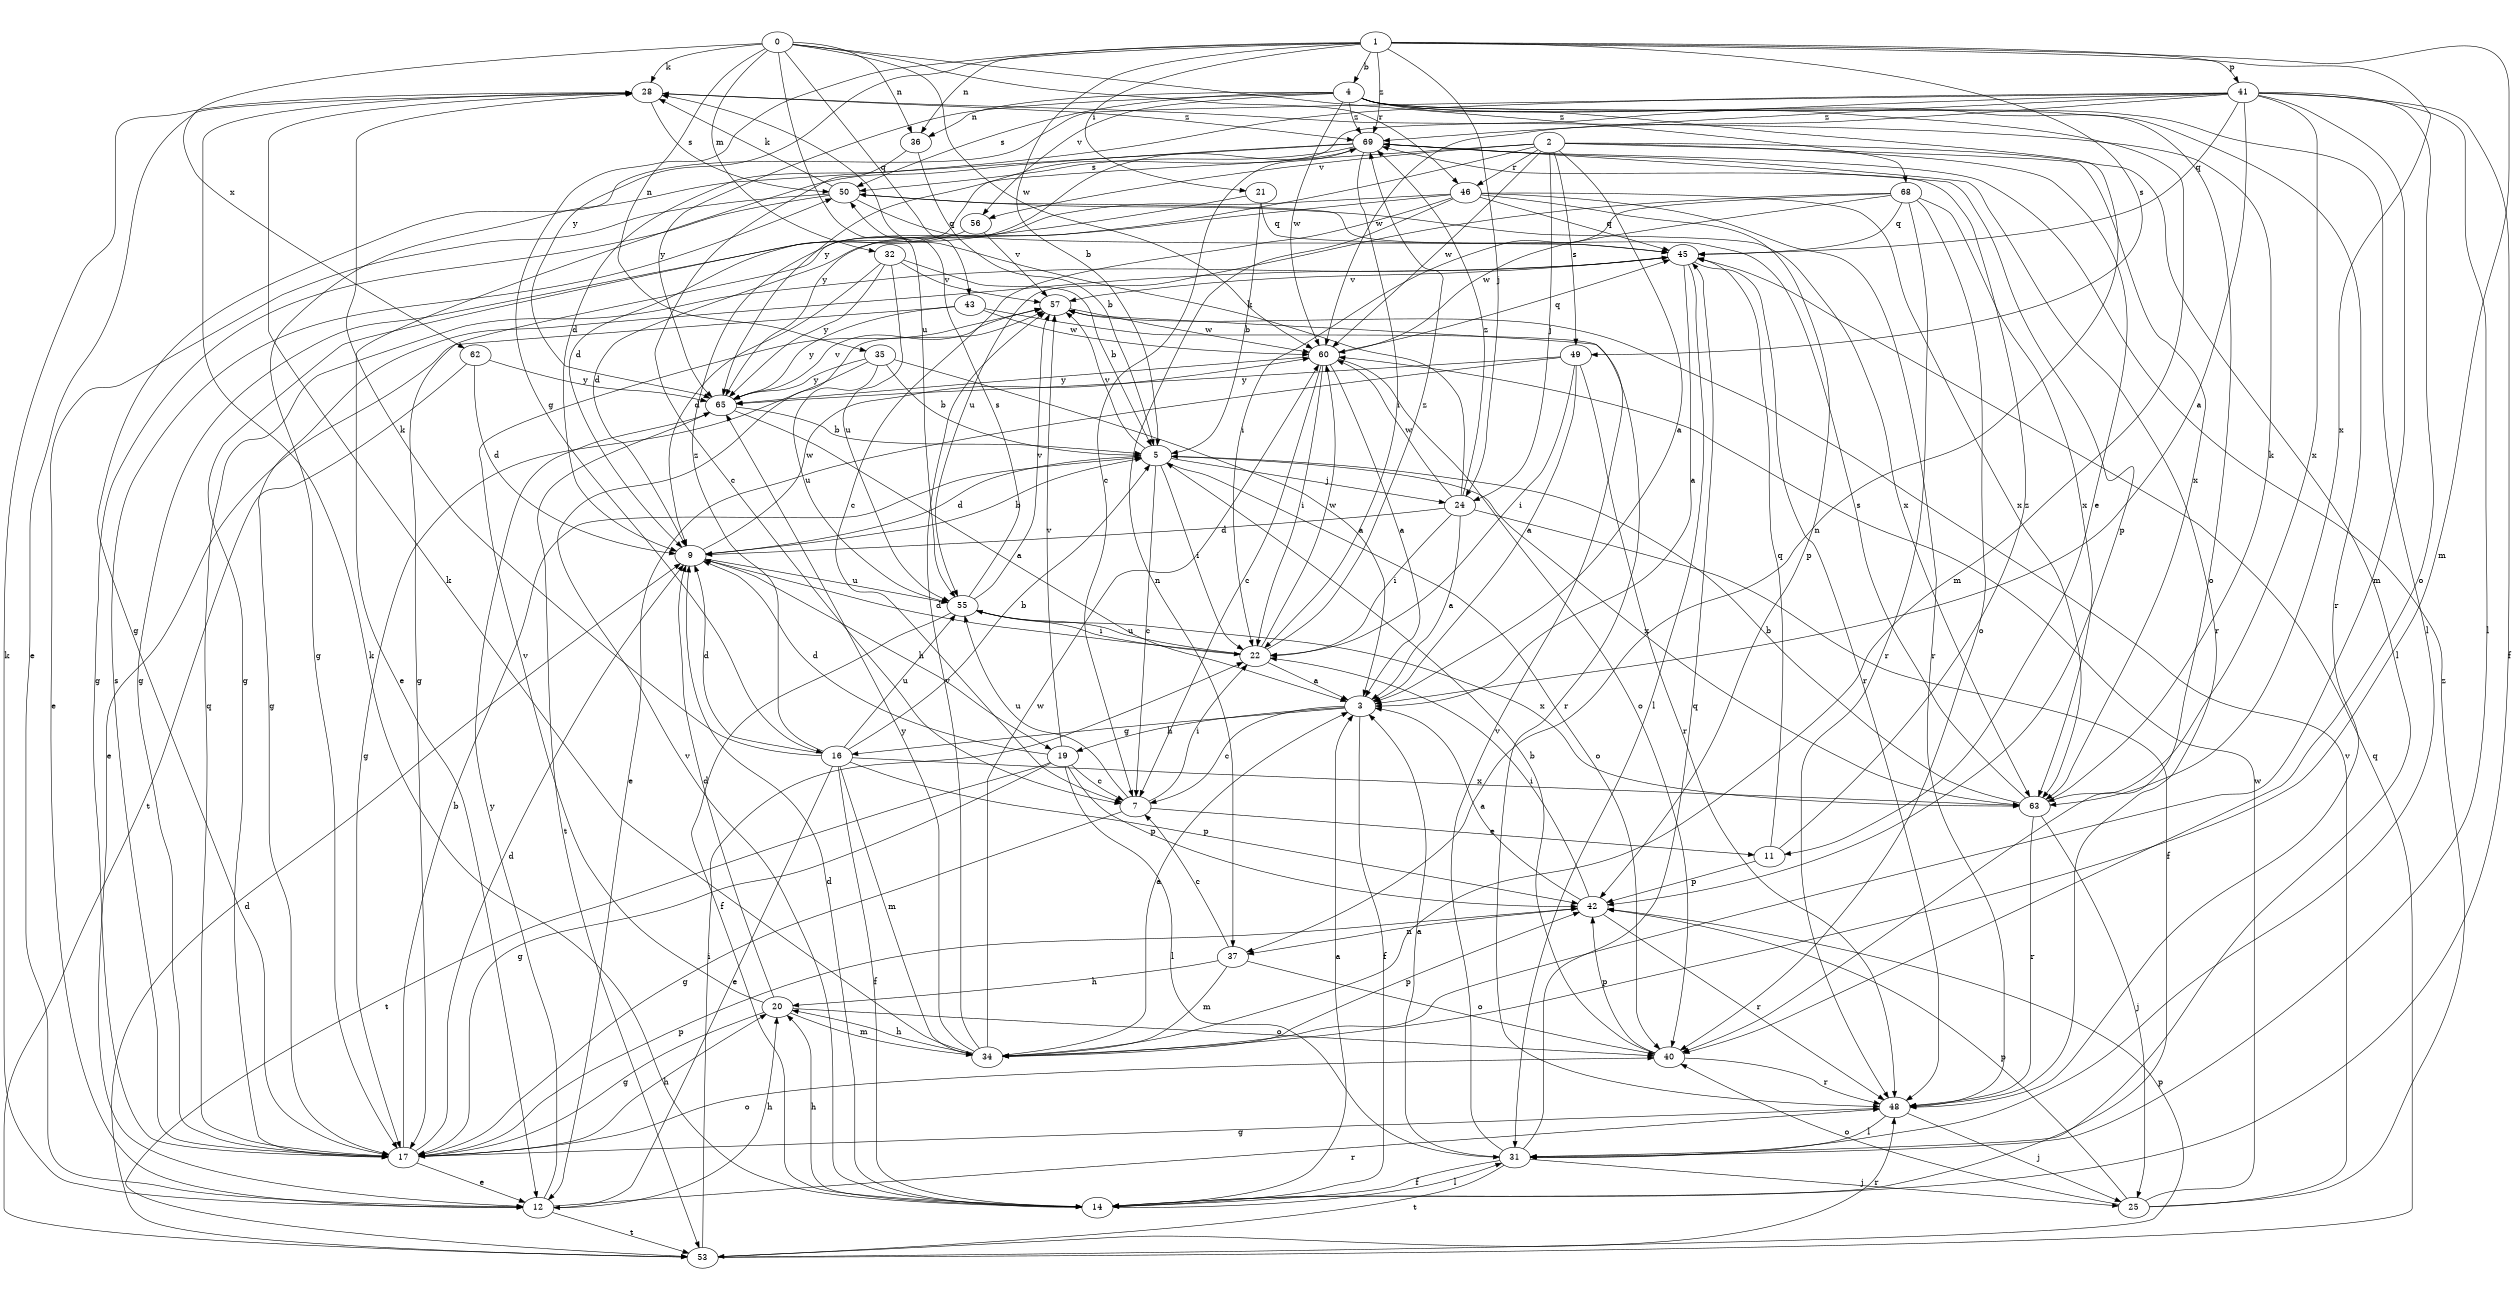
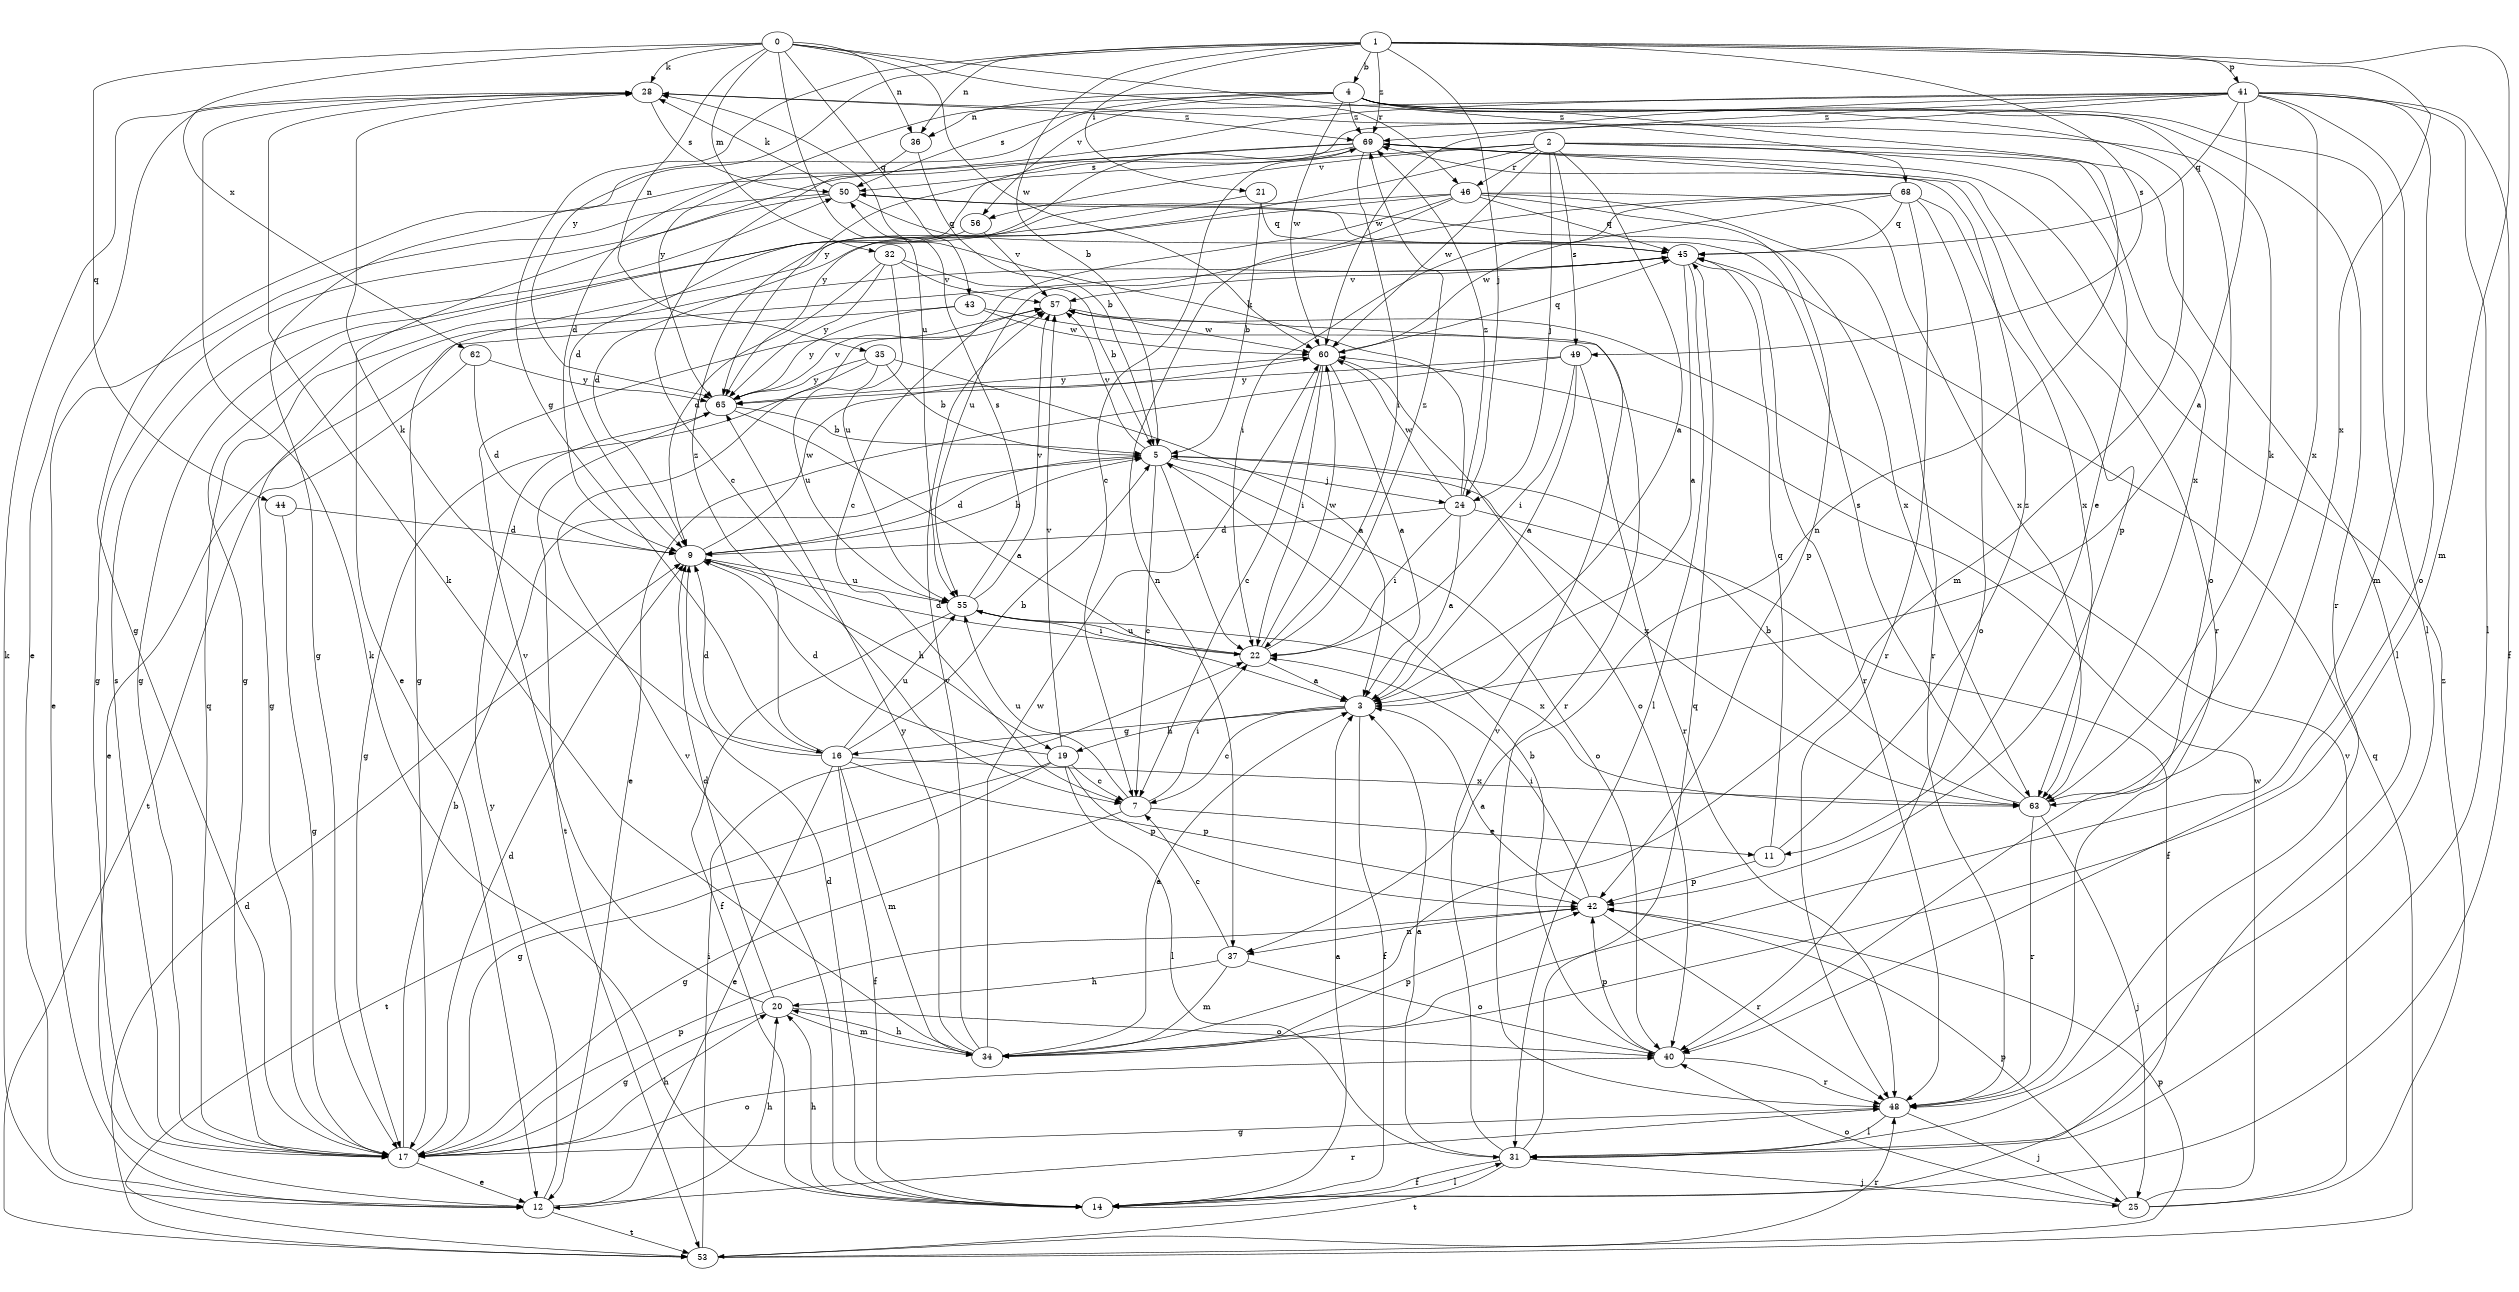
node "44": added
